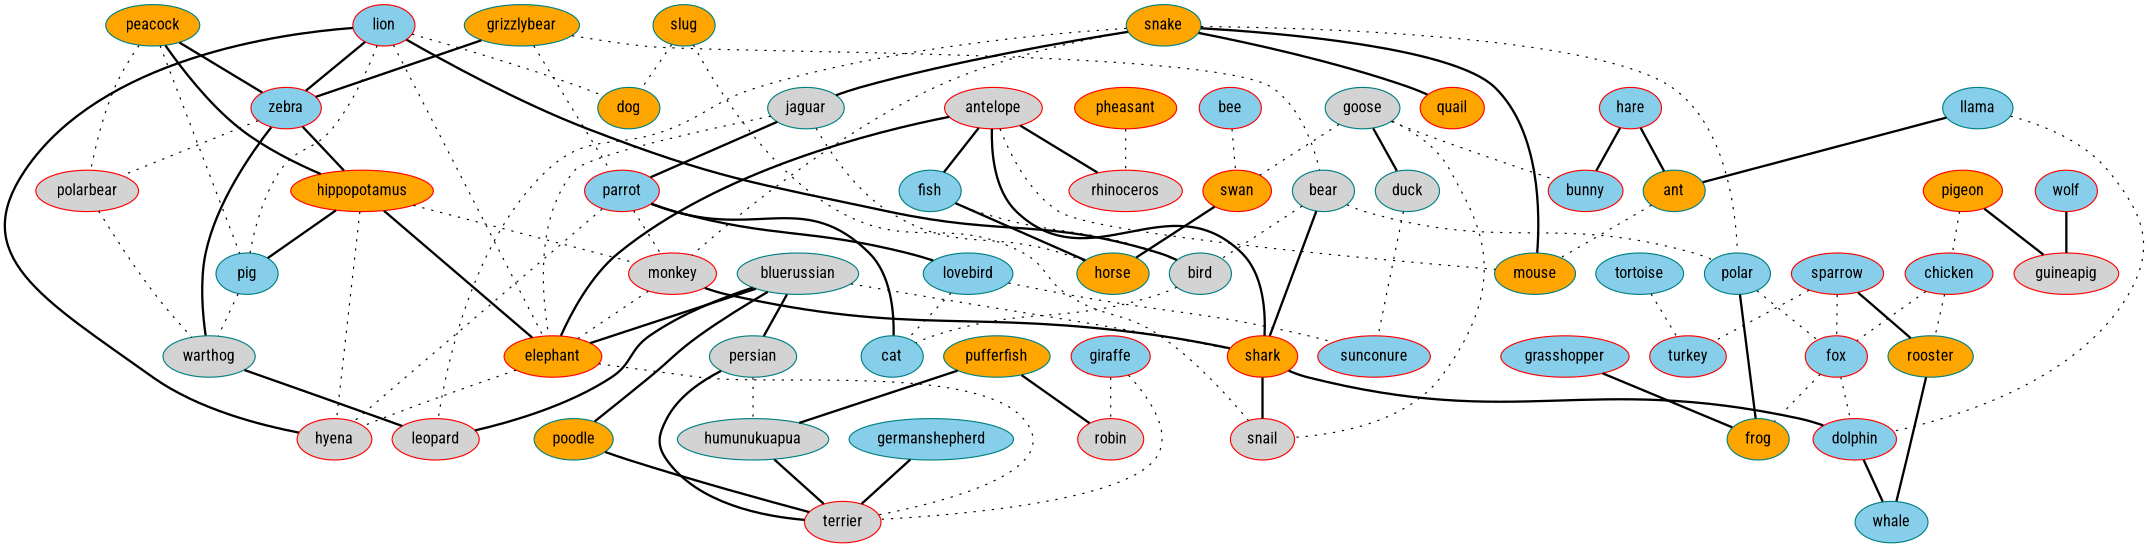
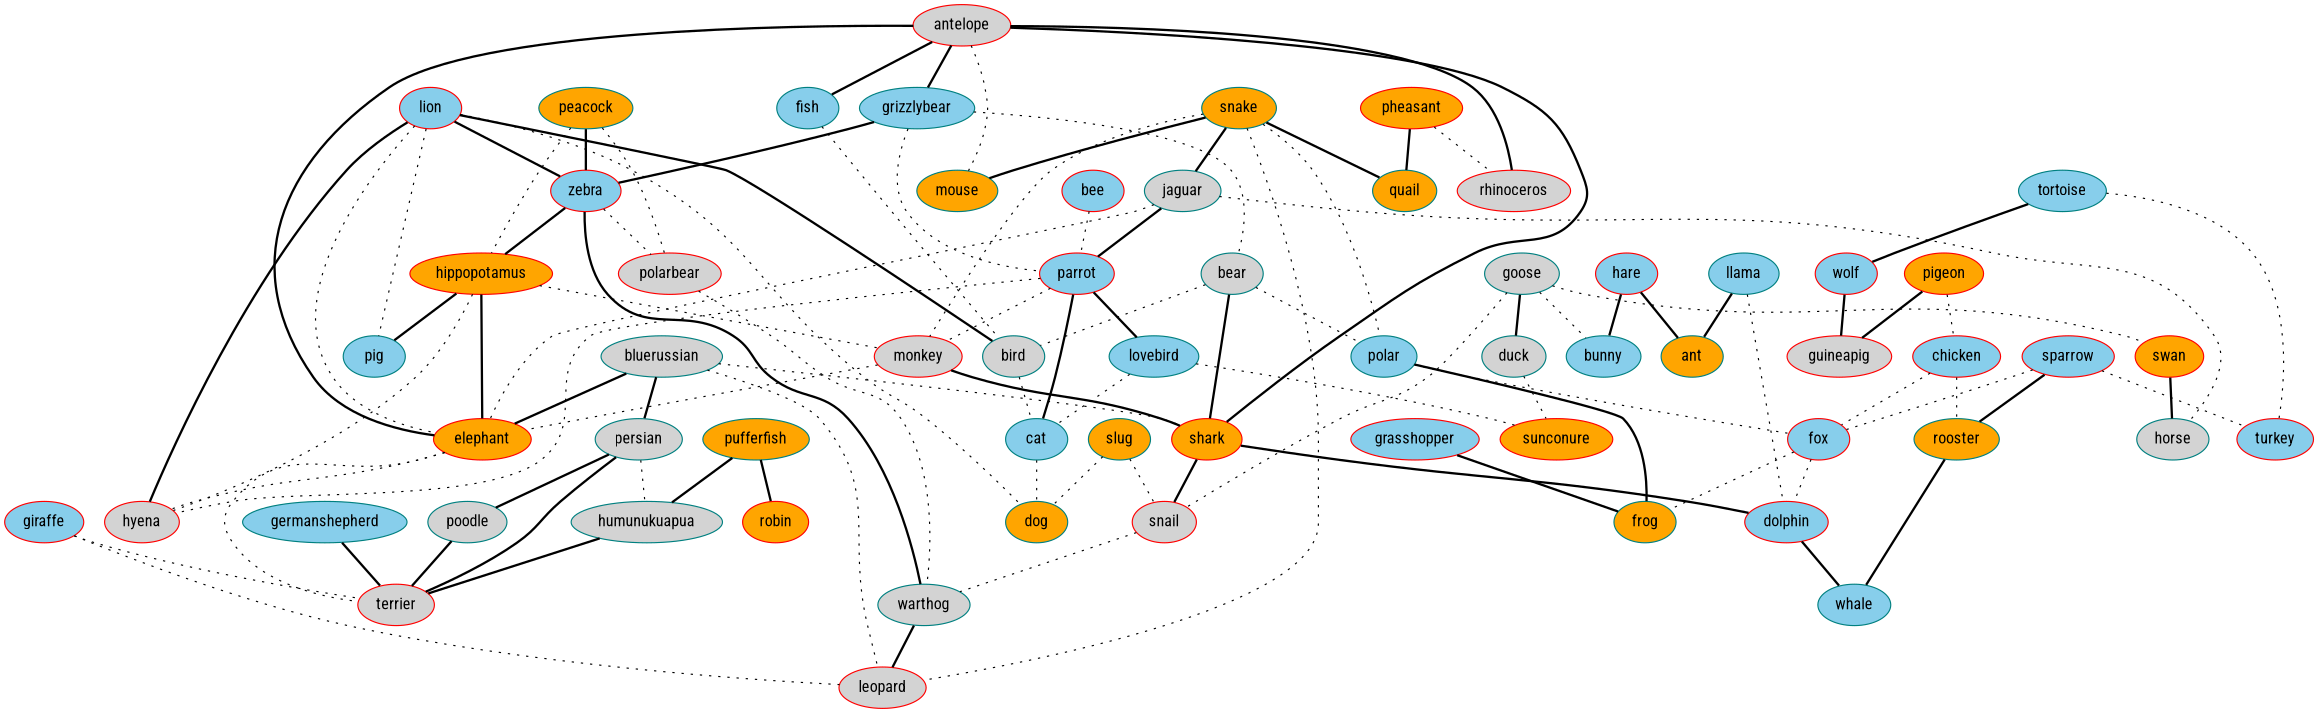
node "grizzlybear": fillcolor orange -> skyblue
edge "antelope" -- "grizzlybear": added
node "quail": color red -> teal
edge "peacock" -- "hippopotamus": style bold -> dotted
edge "bee" -- "swan": now "bee" -- "parrot"
edge "pheasant" -- "quail": added
edge "peacock" -- "pig": removed
node "bunny": color red -> teal
edge "ant" -- "mouse": removed
edge "tortoise" -- "wolf": added
edge "fish" -- "horse": removed
node "horse": fillcolor orange -> lightgrey
edge "pig" -- "warthog": now "snail" -- "warthog"
edge "bluerussian" -- "poodle": now "persian" -- "poodle"
node "sunconure": fillcolor skyblue -> orange
edge "bluerussian" -- "leopard": style bold -> dotted
edge "giraffe" -- "robin": now "giraffe" -- "leopard"
node "poodle": fillcolor orange -> lightgrey
node "robin": fillcolor lightgrey -> orange
edge "cat" -- "dog": added
